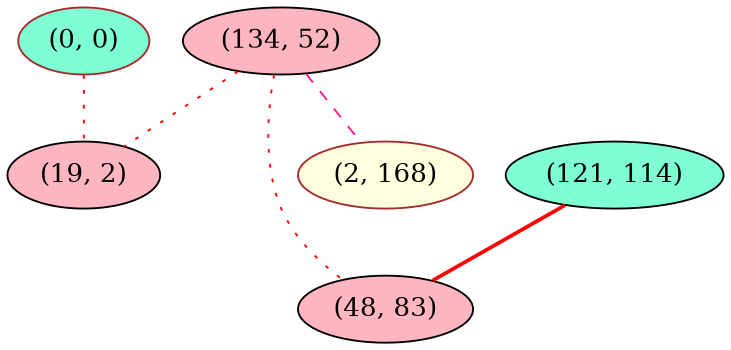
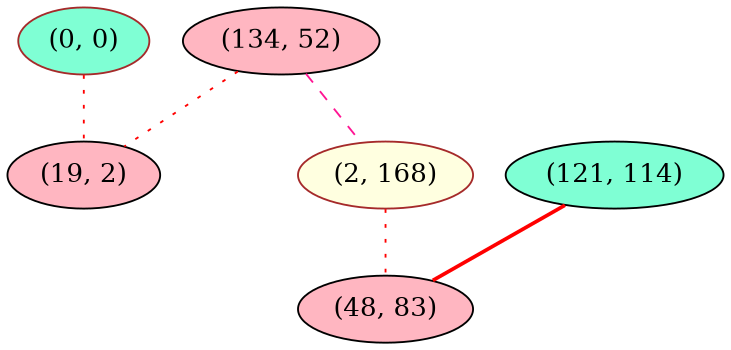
edge "(134, 52)" -- "(48, 83)": now "(2, 168)" -- "(48, 83)"
